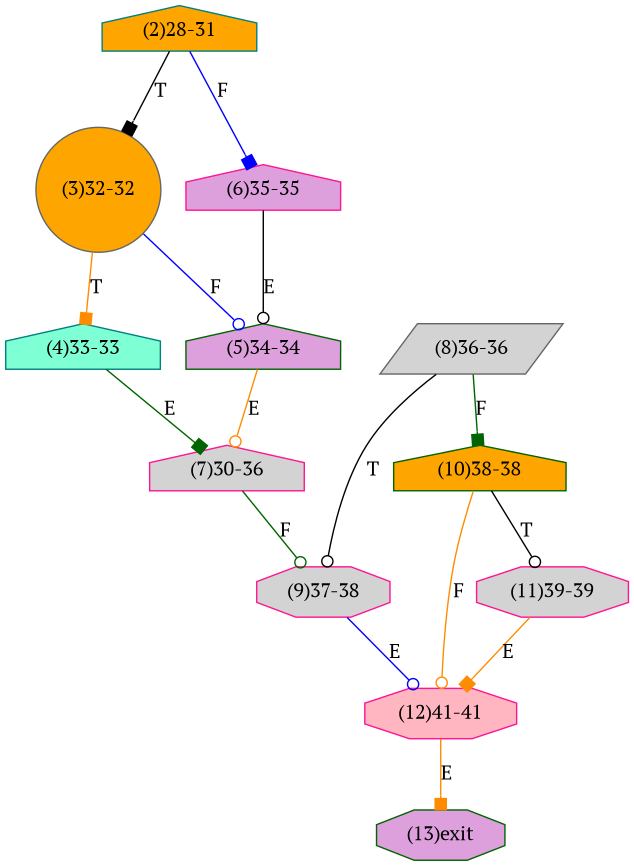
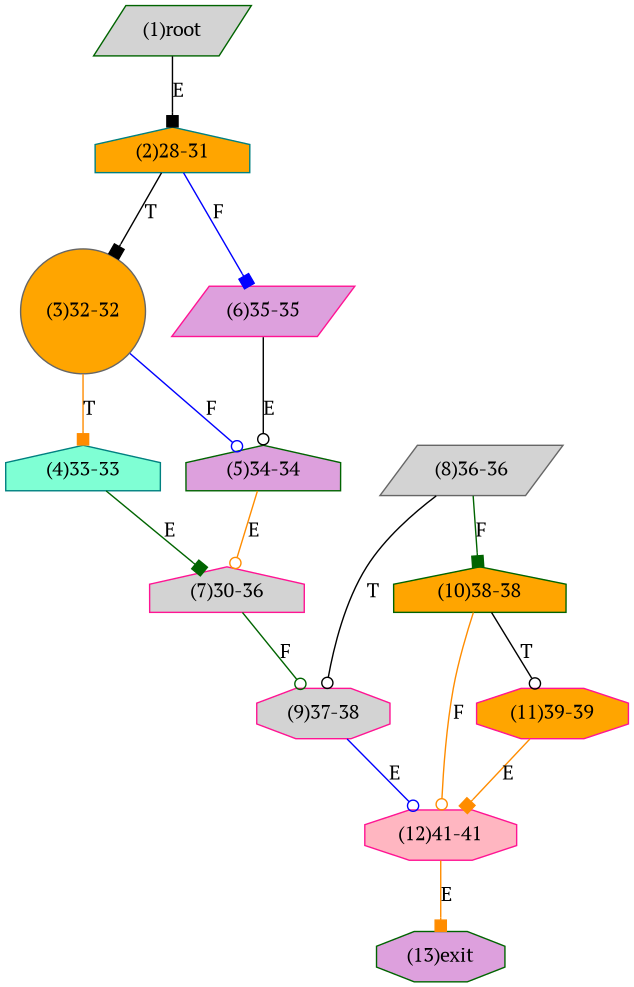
node "(1)root": added
node "(6)35-35": shape house -> parallelogram
node "(11)39-39": fillcolor lightgrey -> orange
